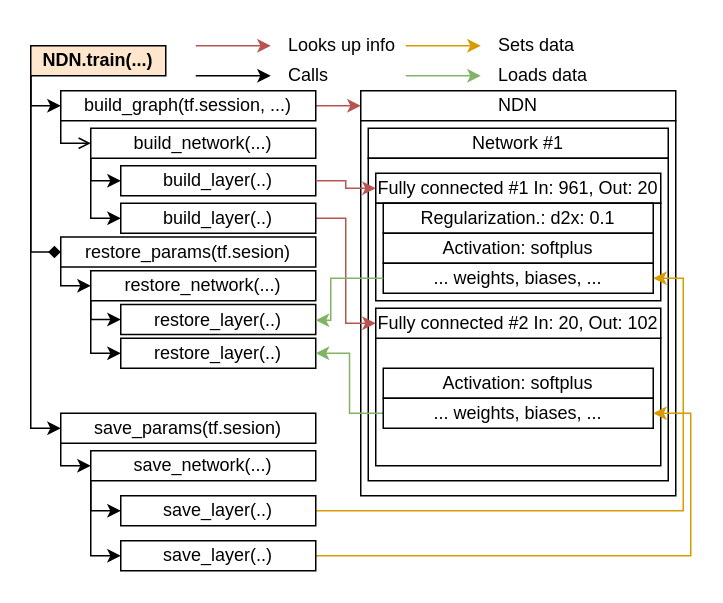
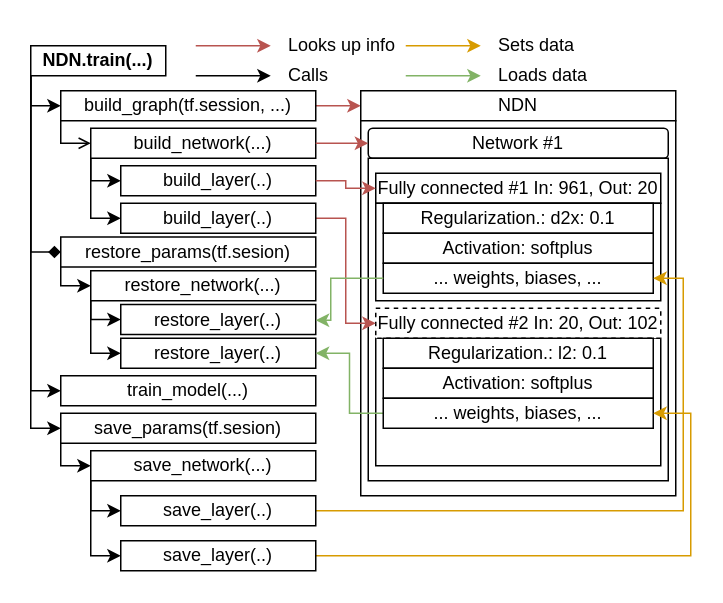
node "NDN.train(...)": fillcolor #ffe6cc -> #ffffff
edge "build_network(...)" -> "Network #1": added
node "Network #1": shape rectangle -> rounded rectangle
node "Fully connected #2 In: 20, Out: 102": style solid -> dashed
node "Regularization.: l2: 0.1": added
edge "NDN.train(...)" -> "train_model(...)": added
node "train_model(...)": added
